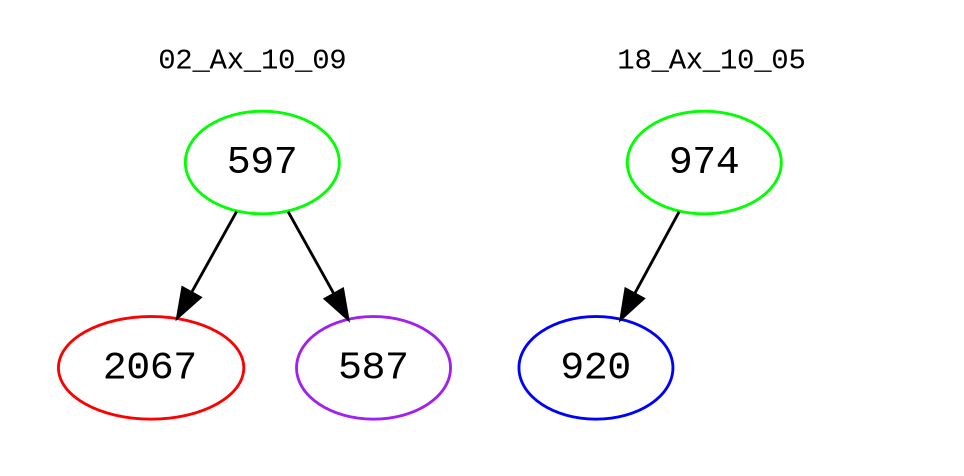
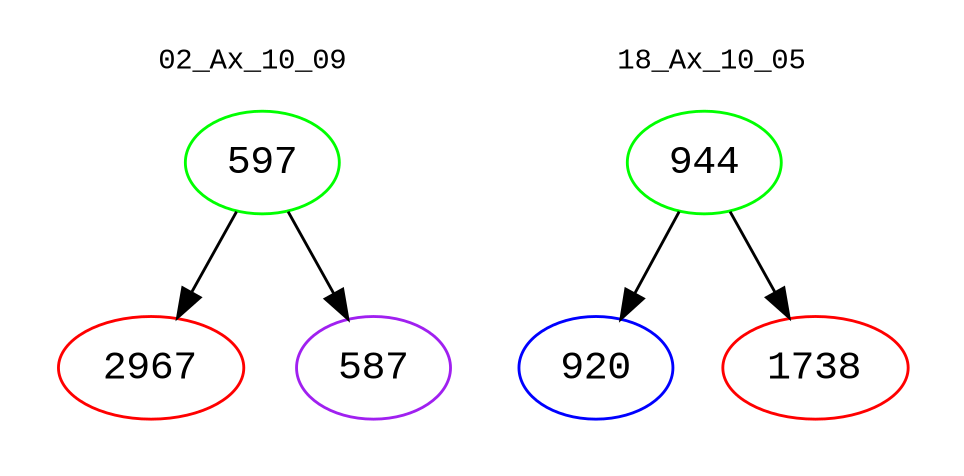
node "974": label "974" -> "944"
node "2067": label "2067" -> "2967"
node "1738": added
